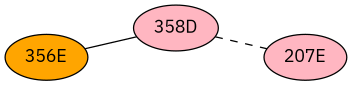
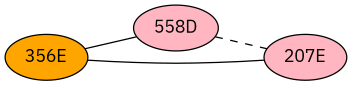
node "358D": label "358D" -> "558D"
edge "356E" -- "207E": added
